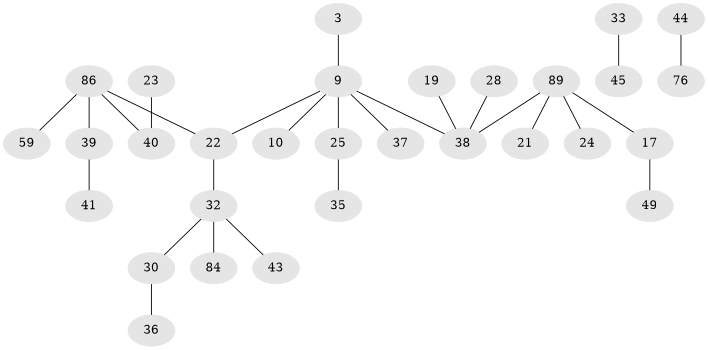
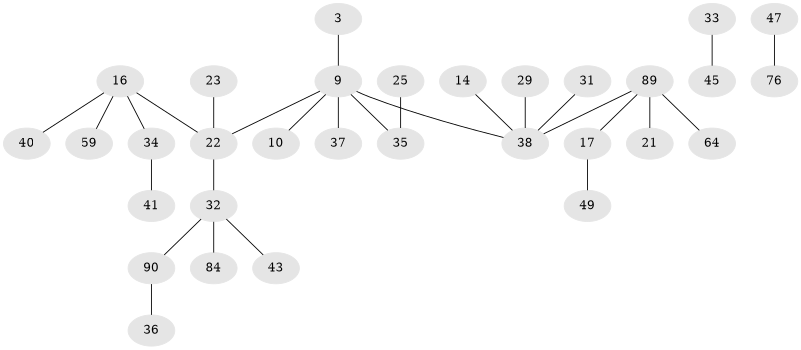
node "44": label "44" -> "47"
node "86": label "86" -> "16"
node "19": label "19" -> "14"
node "28": label "28" -> "29"
node "31": added
edge "23" -- "40": now "23" -- "22"
edge "9" -- "25": now "9" -- "35"
node "39": label "39" -> "34"
node "24": label "24" -> "64"
node "30": label "30" -> "90"
